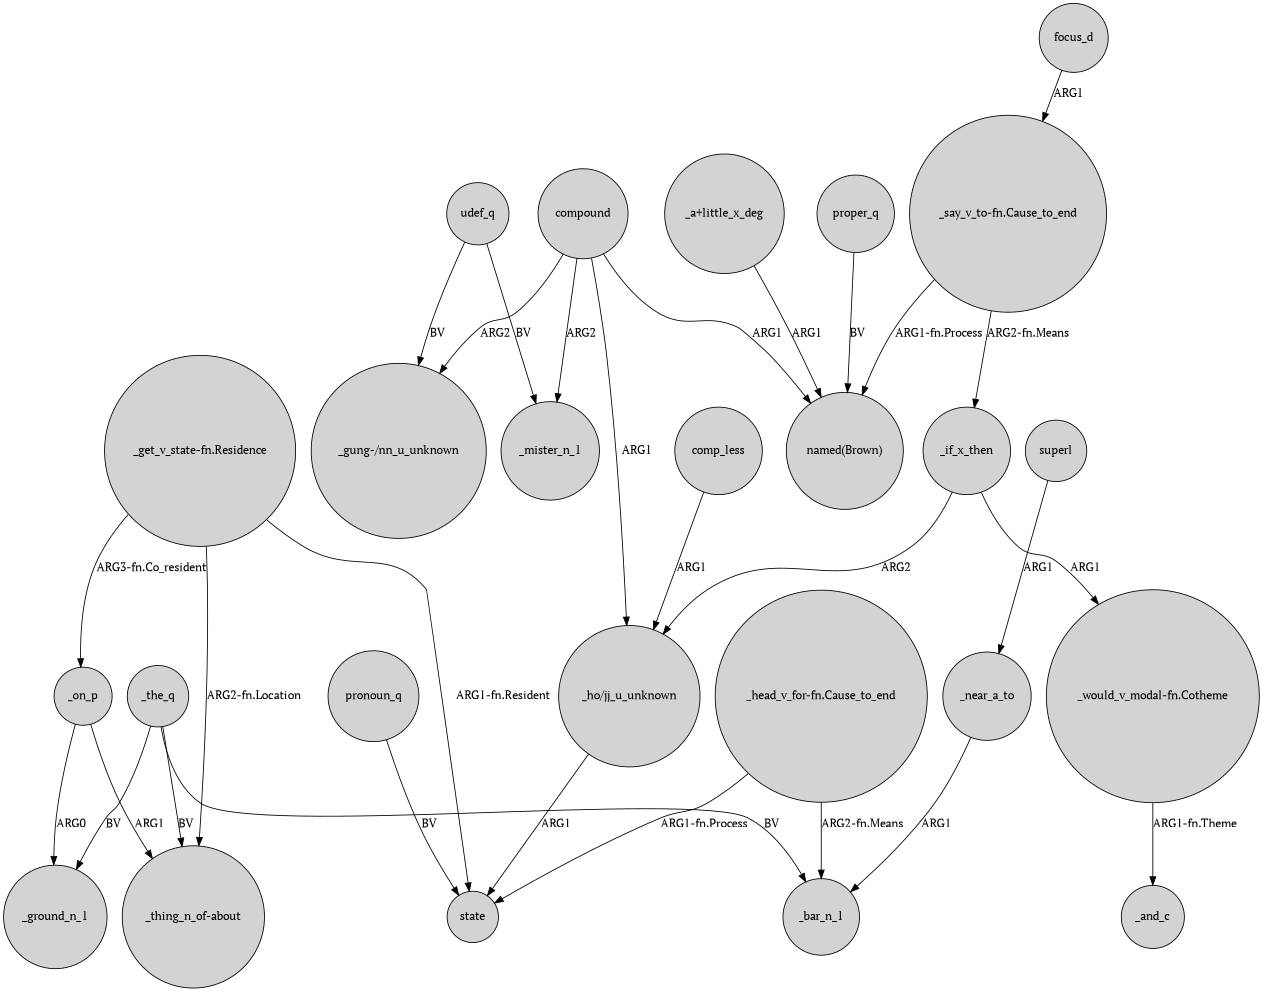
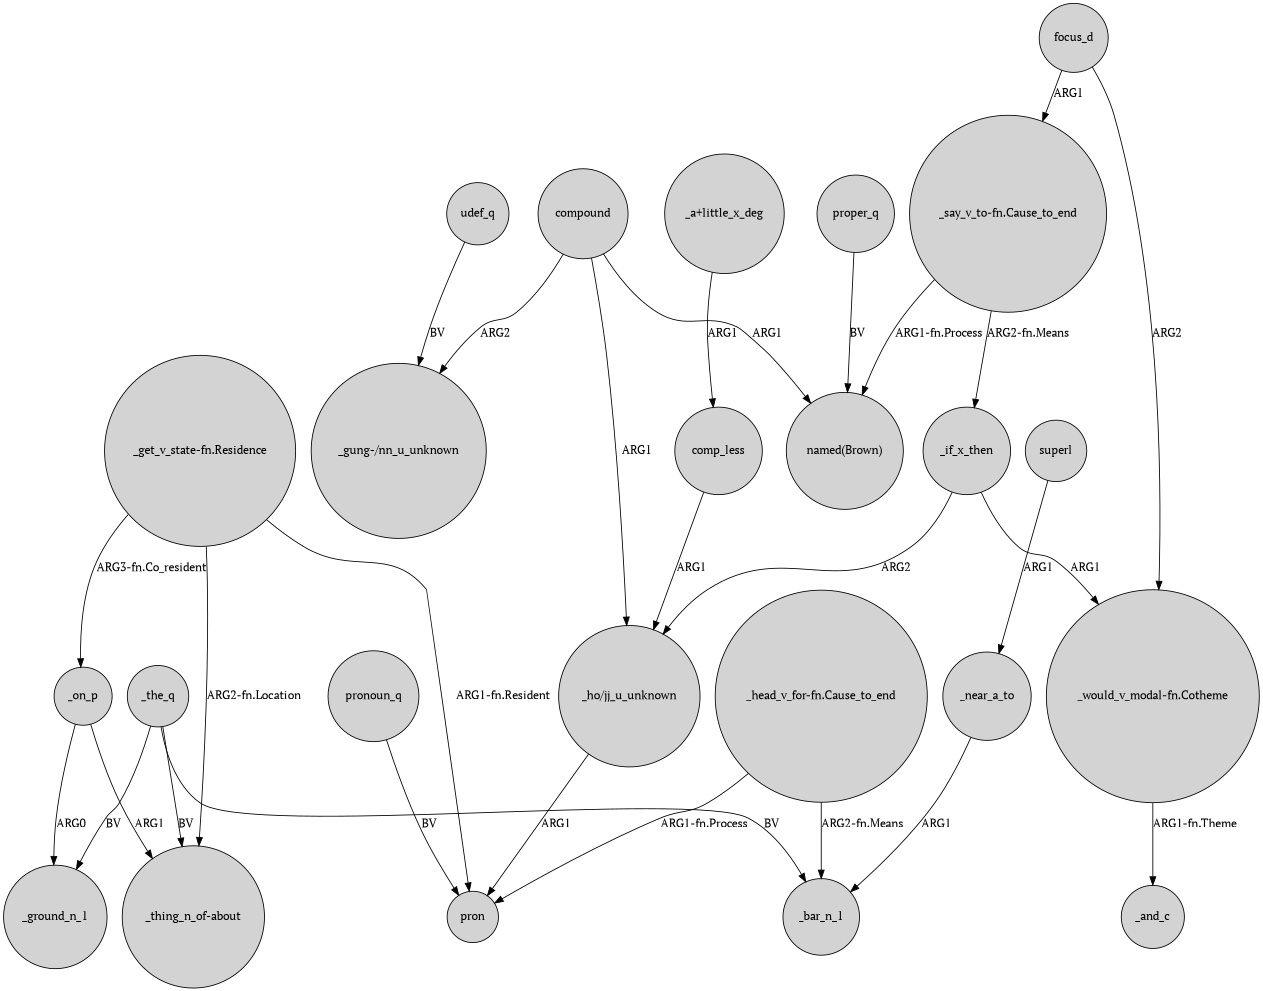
edge "focus_d" -> "_would_v_modal-fn.Cotheme": added, label "ARG2"
edge "_a+little_x_deg" -> "named(Brown)": now "_a+little_x_deg" -> "comp_less"
node "_mister_n_1": removed
node "state": label "state" -> "pron"
